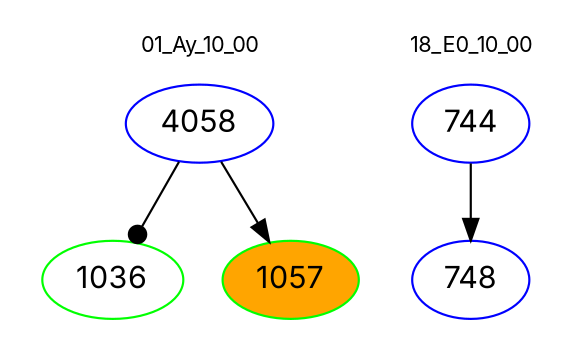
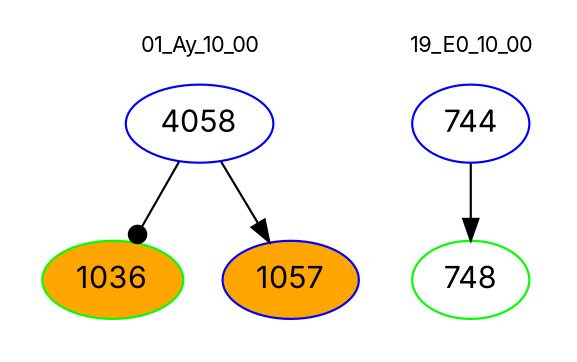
cluster "18_E0_10_00": label "18_E0_10_00" -> "19_E0_10_00"
node "1036": fillcolor white -> orange
node "1057": color green -> blue
node "748": color blue -> green
